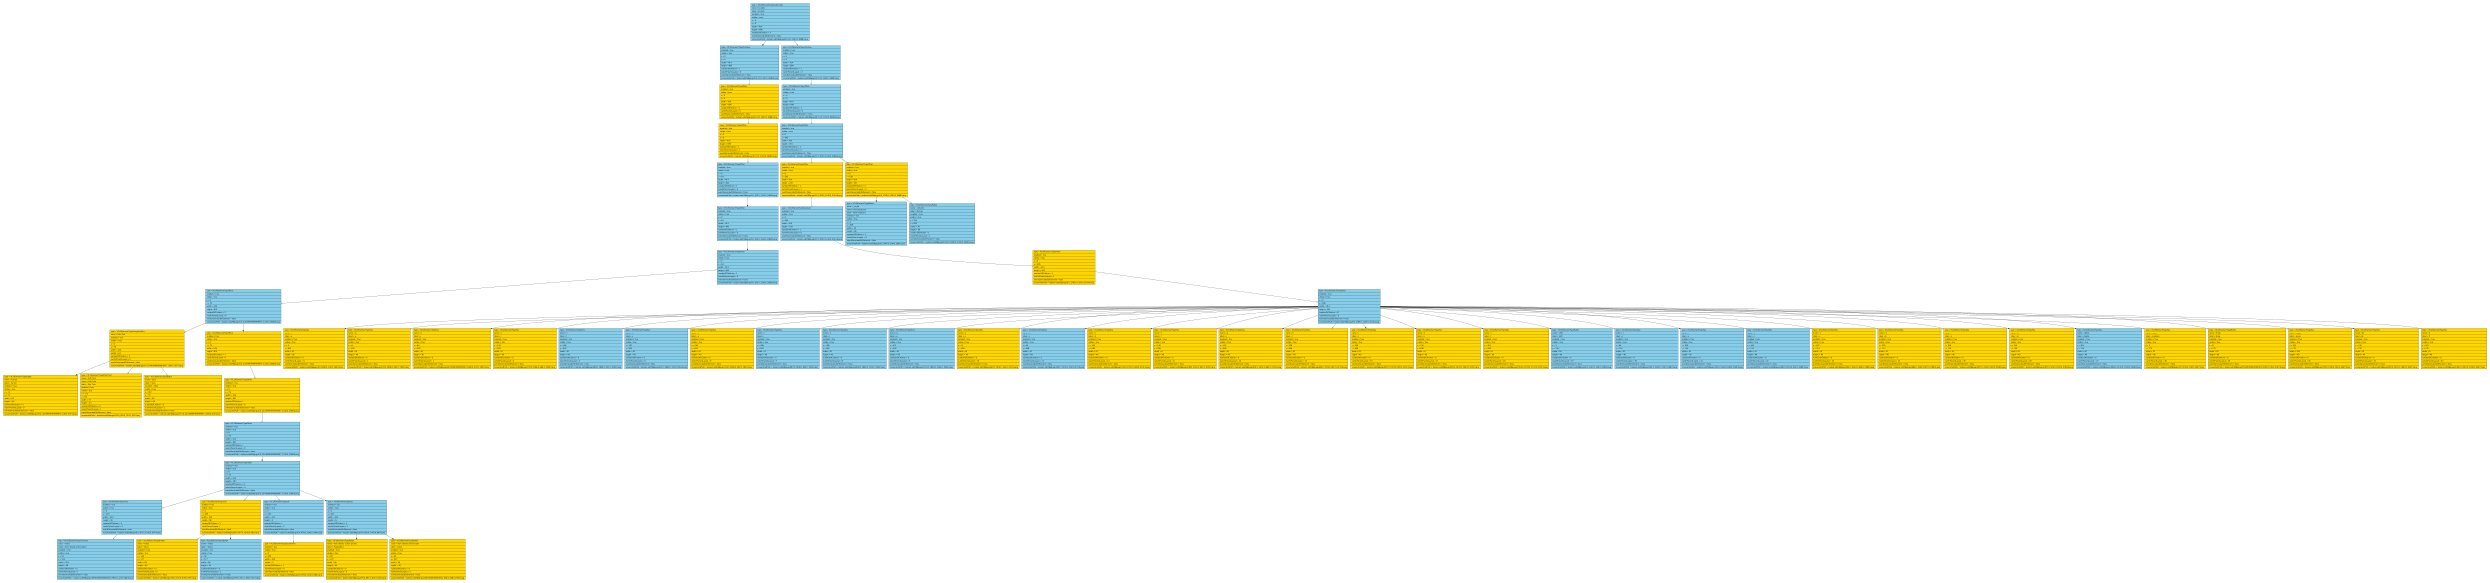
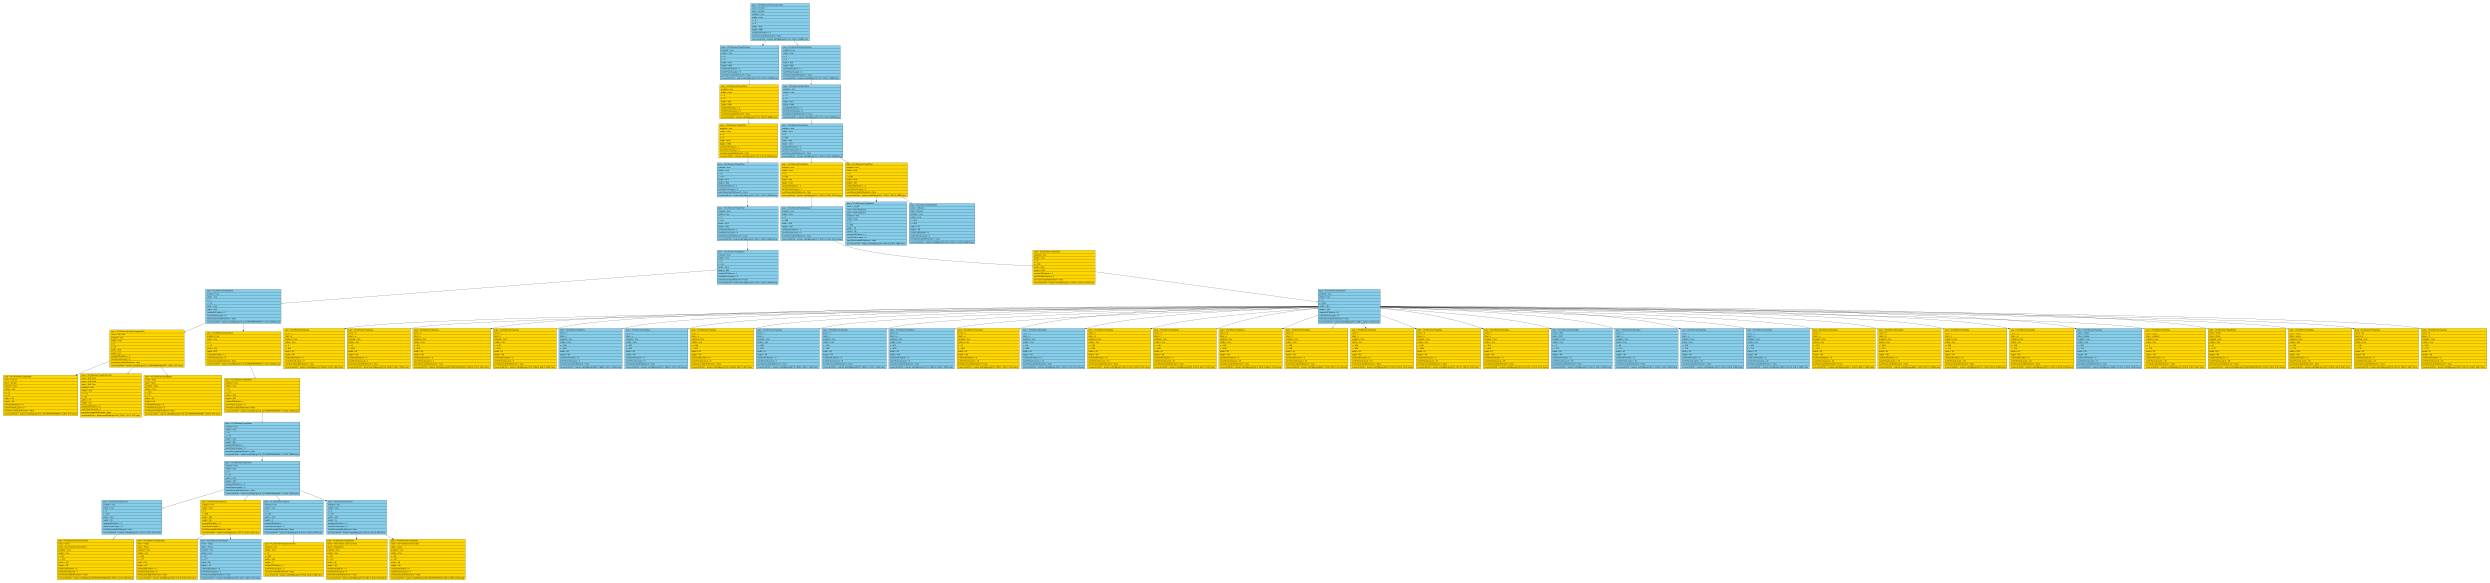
node "type = XCUIElementTypeTextView": fillcolor skyblue -> gold
